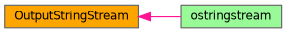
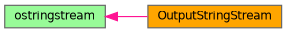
edge "ostringstream" -> "OutputStringStream": reversed
